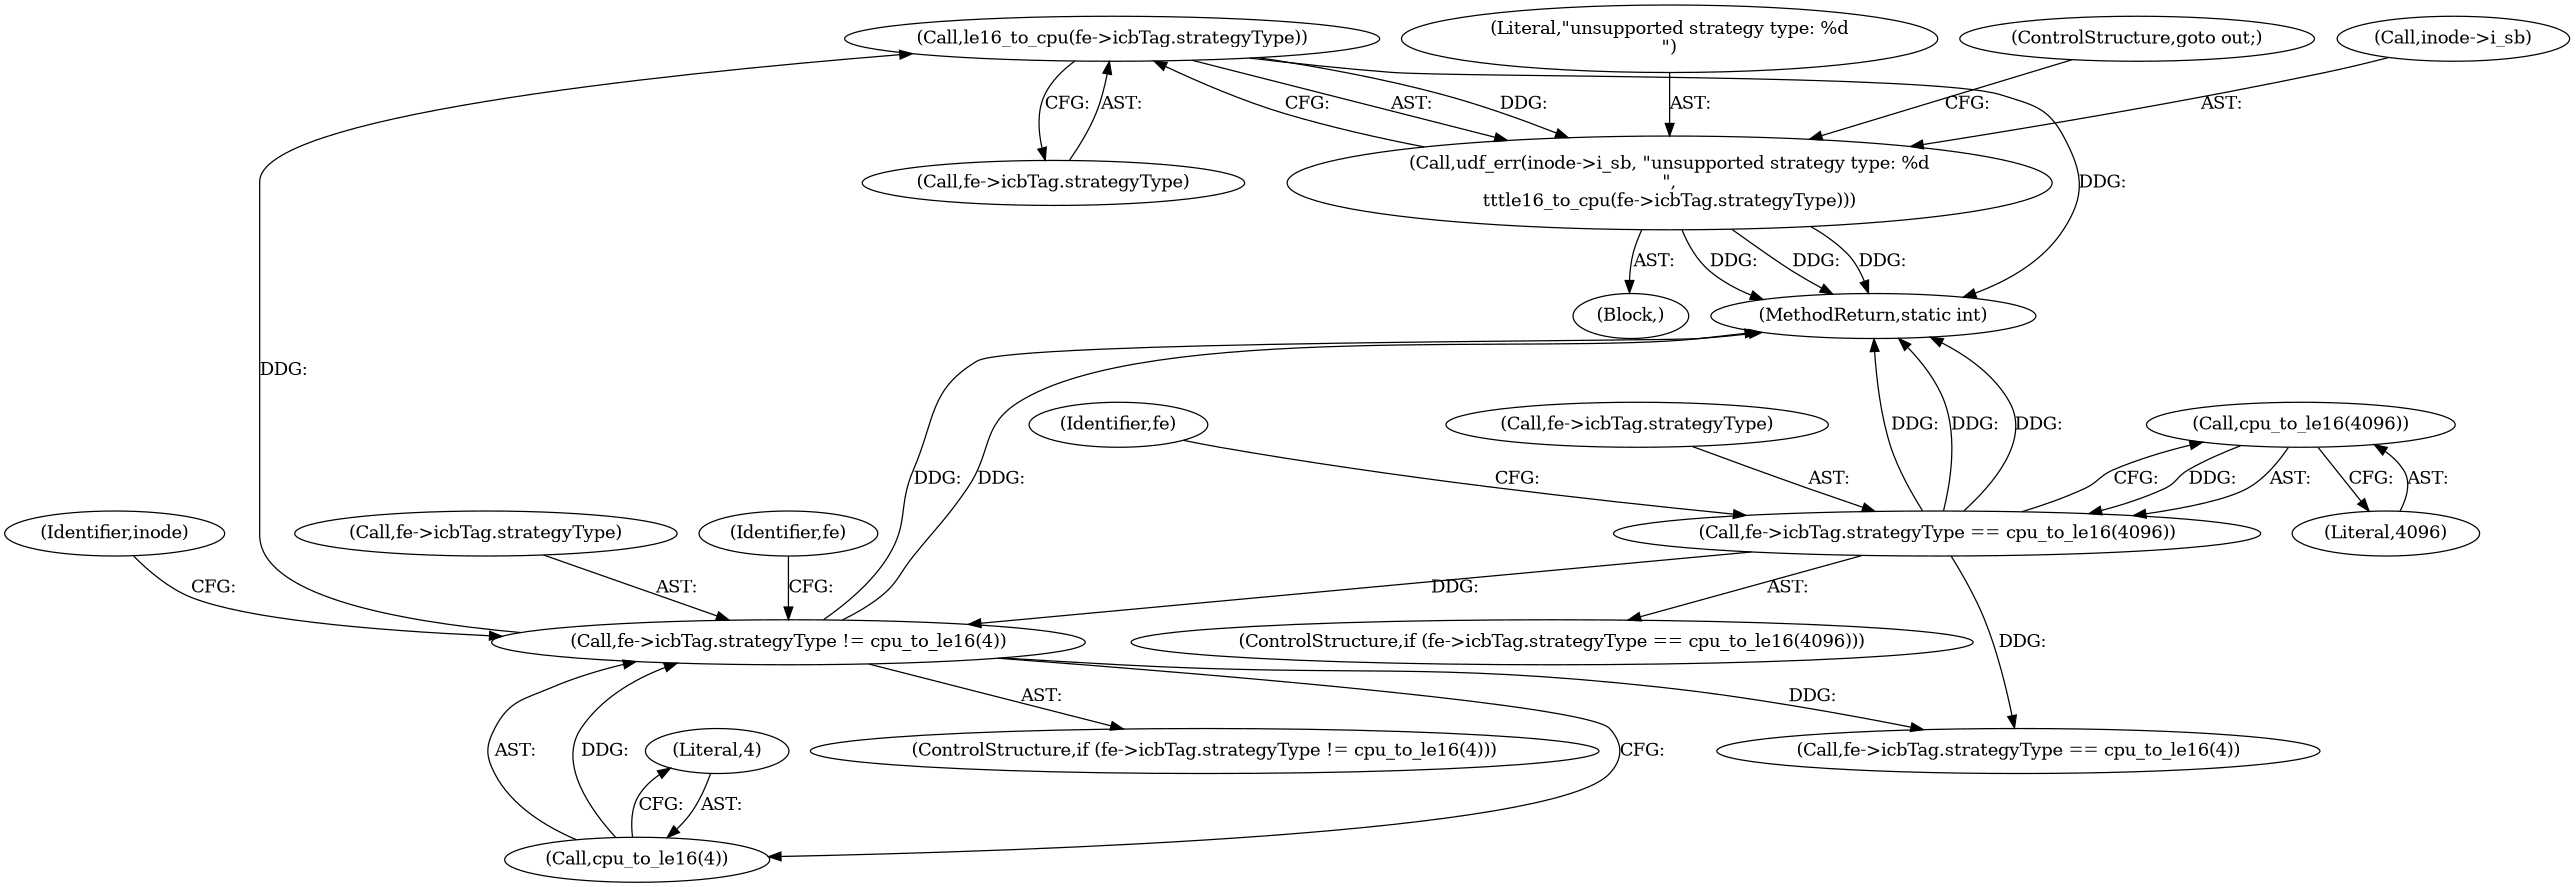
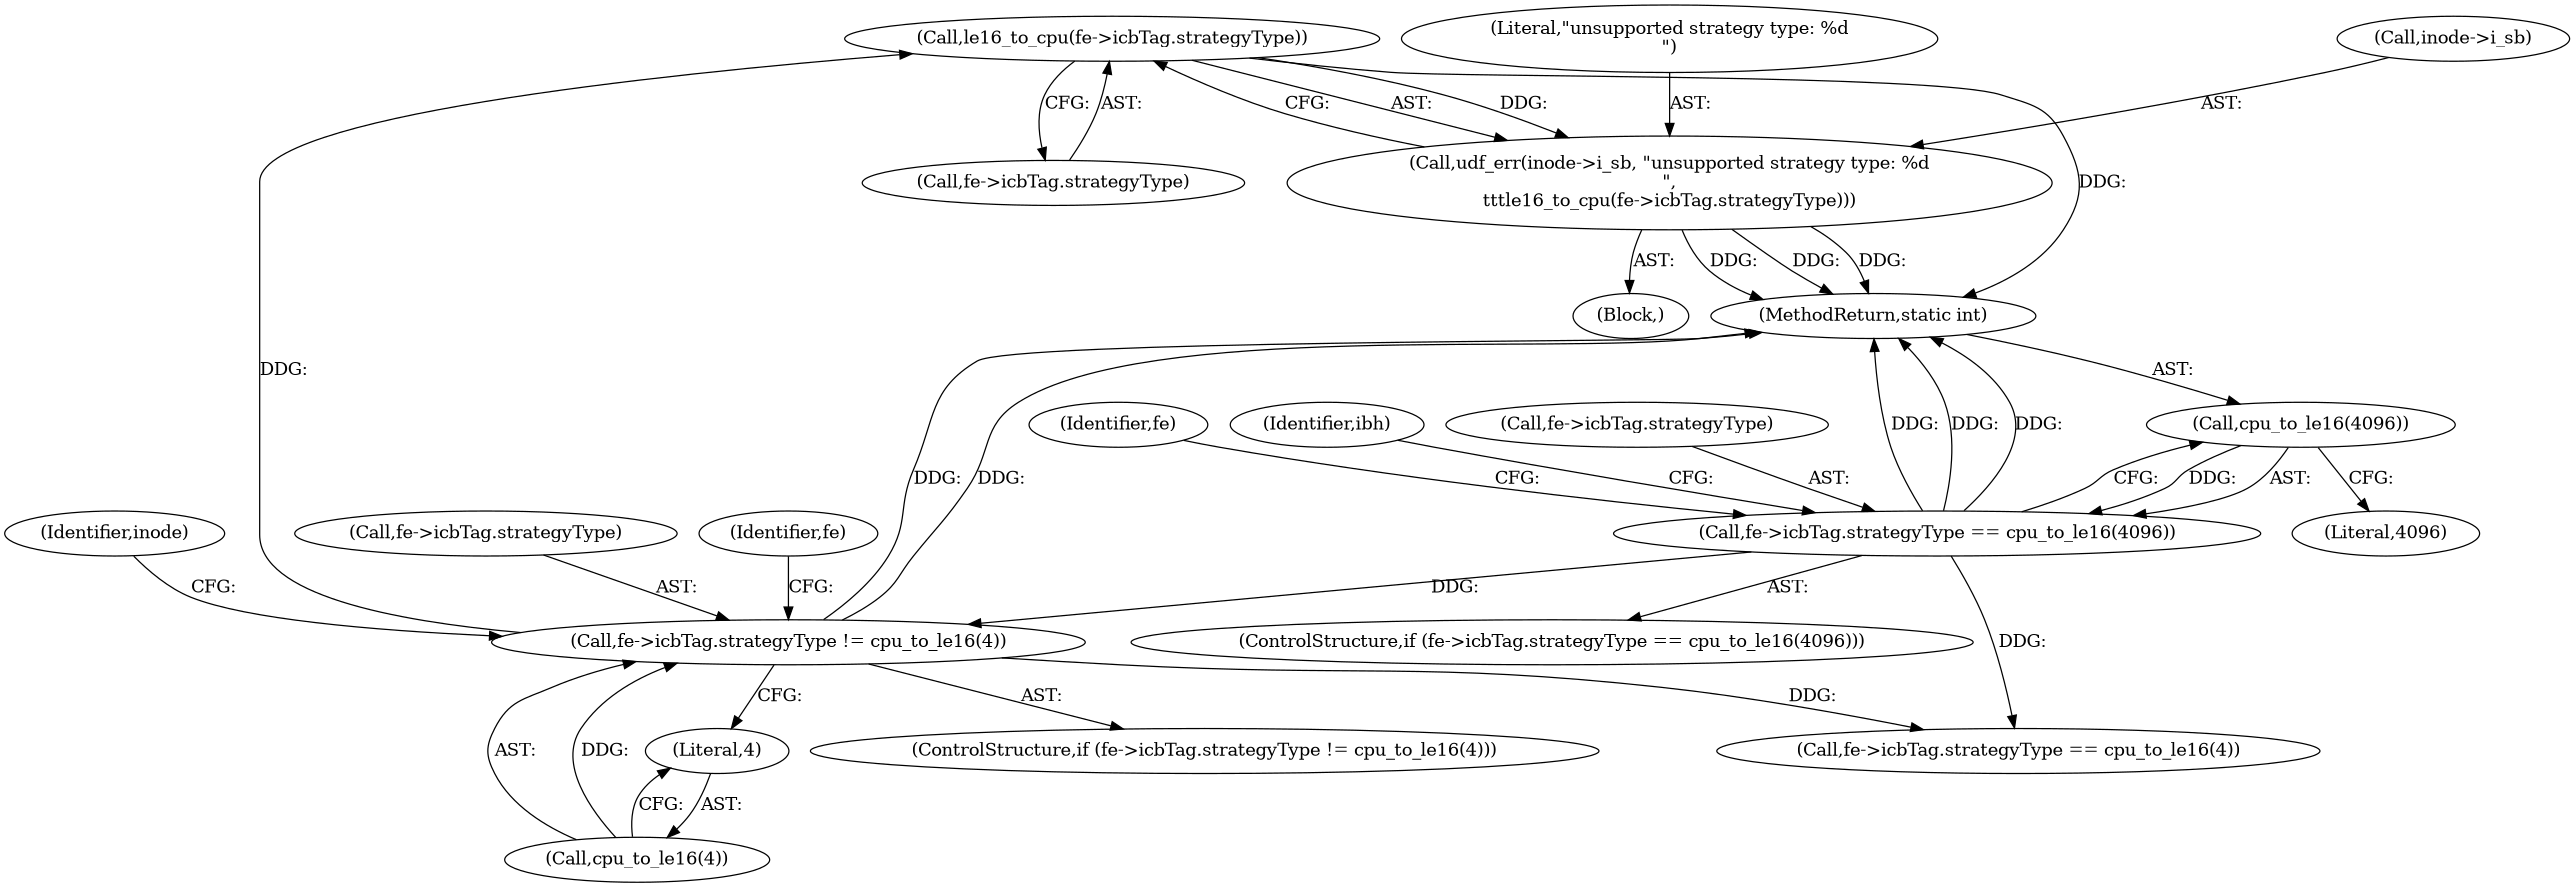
node "(ControlStructure,goto out;)": removed
node "(Identifier,ibh)": added
edge "(Literal,4096)" -> "(Call,cpu_to_le16(4096))": now "(MethodReturn,static int)" -> "(Call,cpu_to_le16(4096))"
edge "(Call,fe->icbTag.strategyType != cpu_to_le16(4))" -> "(Call,cpu_to_le16(4))": now "(Call,fe->icbTag.strategyType != cpu_to_le16(4))" -> "(Literal,4)"
